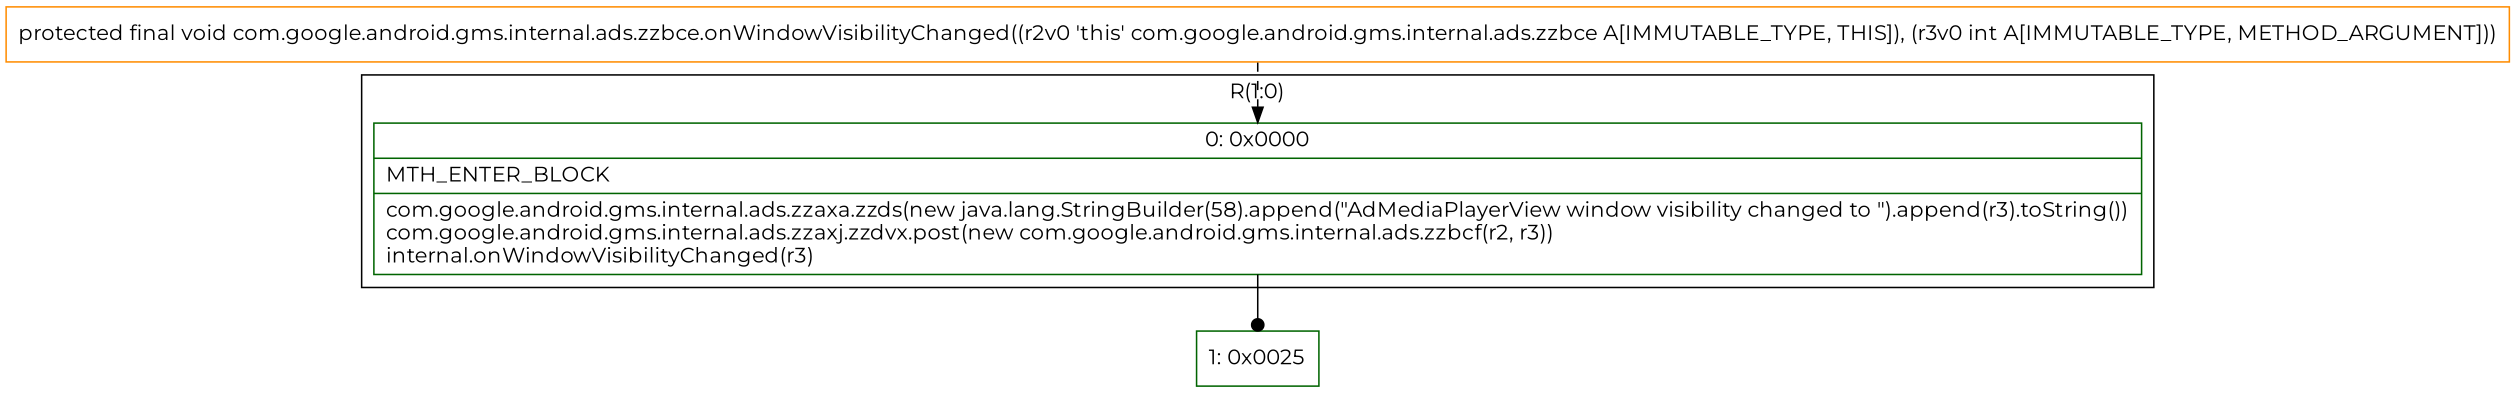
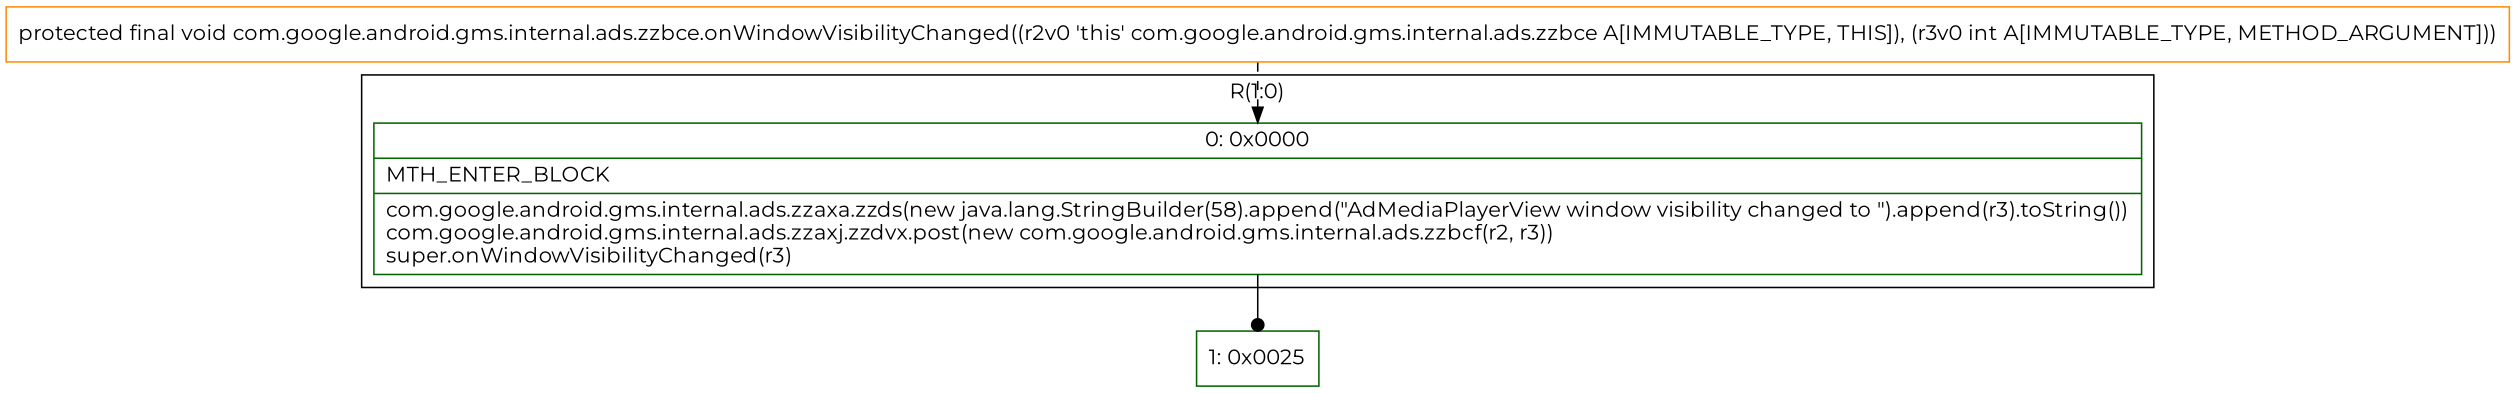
node "0: 0x0000": text "internal.onWindowVisibilityChanged(r3)" -> "super.onWindowVisibilityChanged(r3)"
